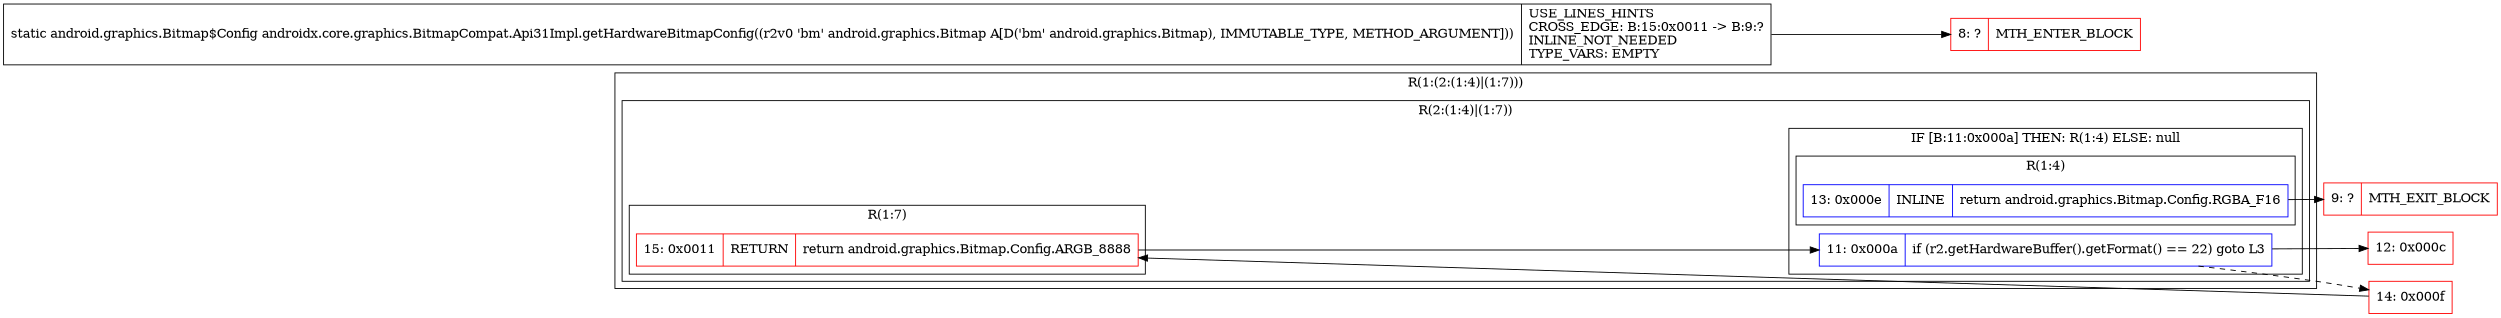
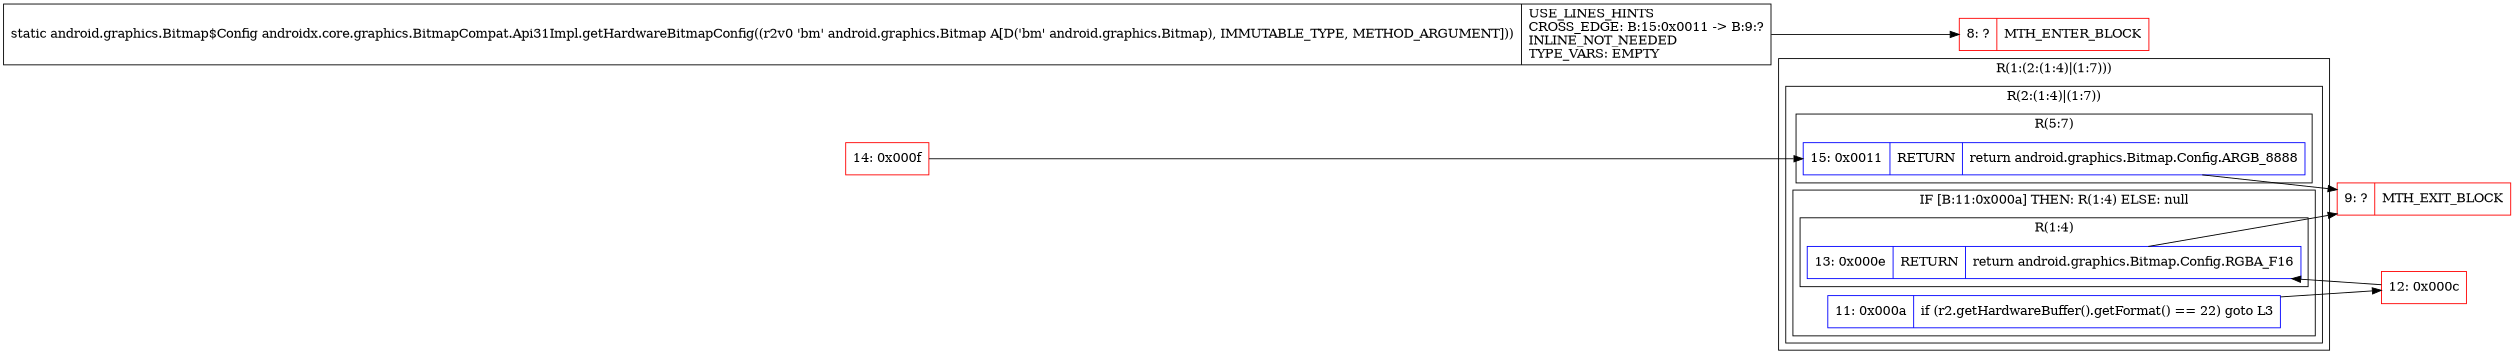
node "13: 0x000e": text "INLINE" -> "RETURN"
cluster "R(1:7)": label "R(1:7)" -> "R(5:7)"
node "15: 0x0011": color red -> blue
edge "15: 0x0011" -> "11: 0x000a": now "15: 0x0011" -> "9: ?"
edge "11: 0x000a" -> "14: 0x000f": removed
edge "12: 0x000c" -> "13: 0x000e": added
